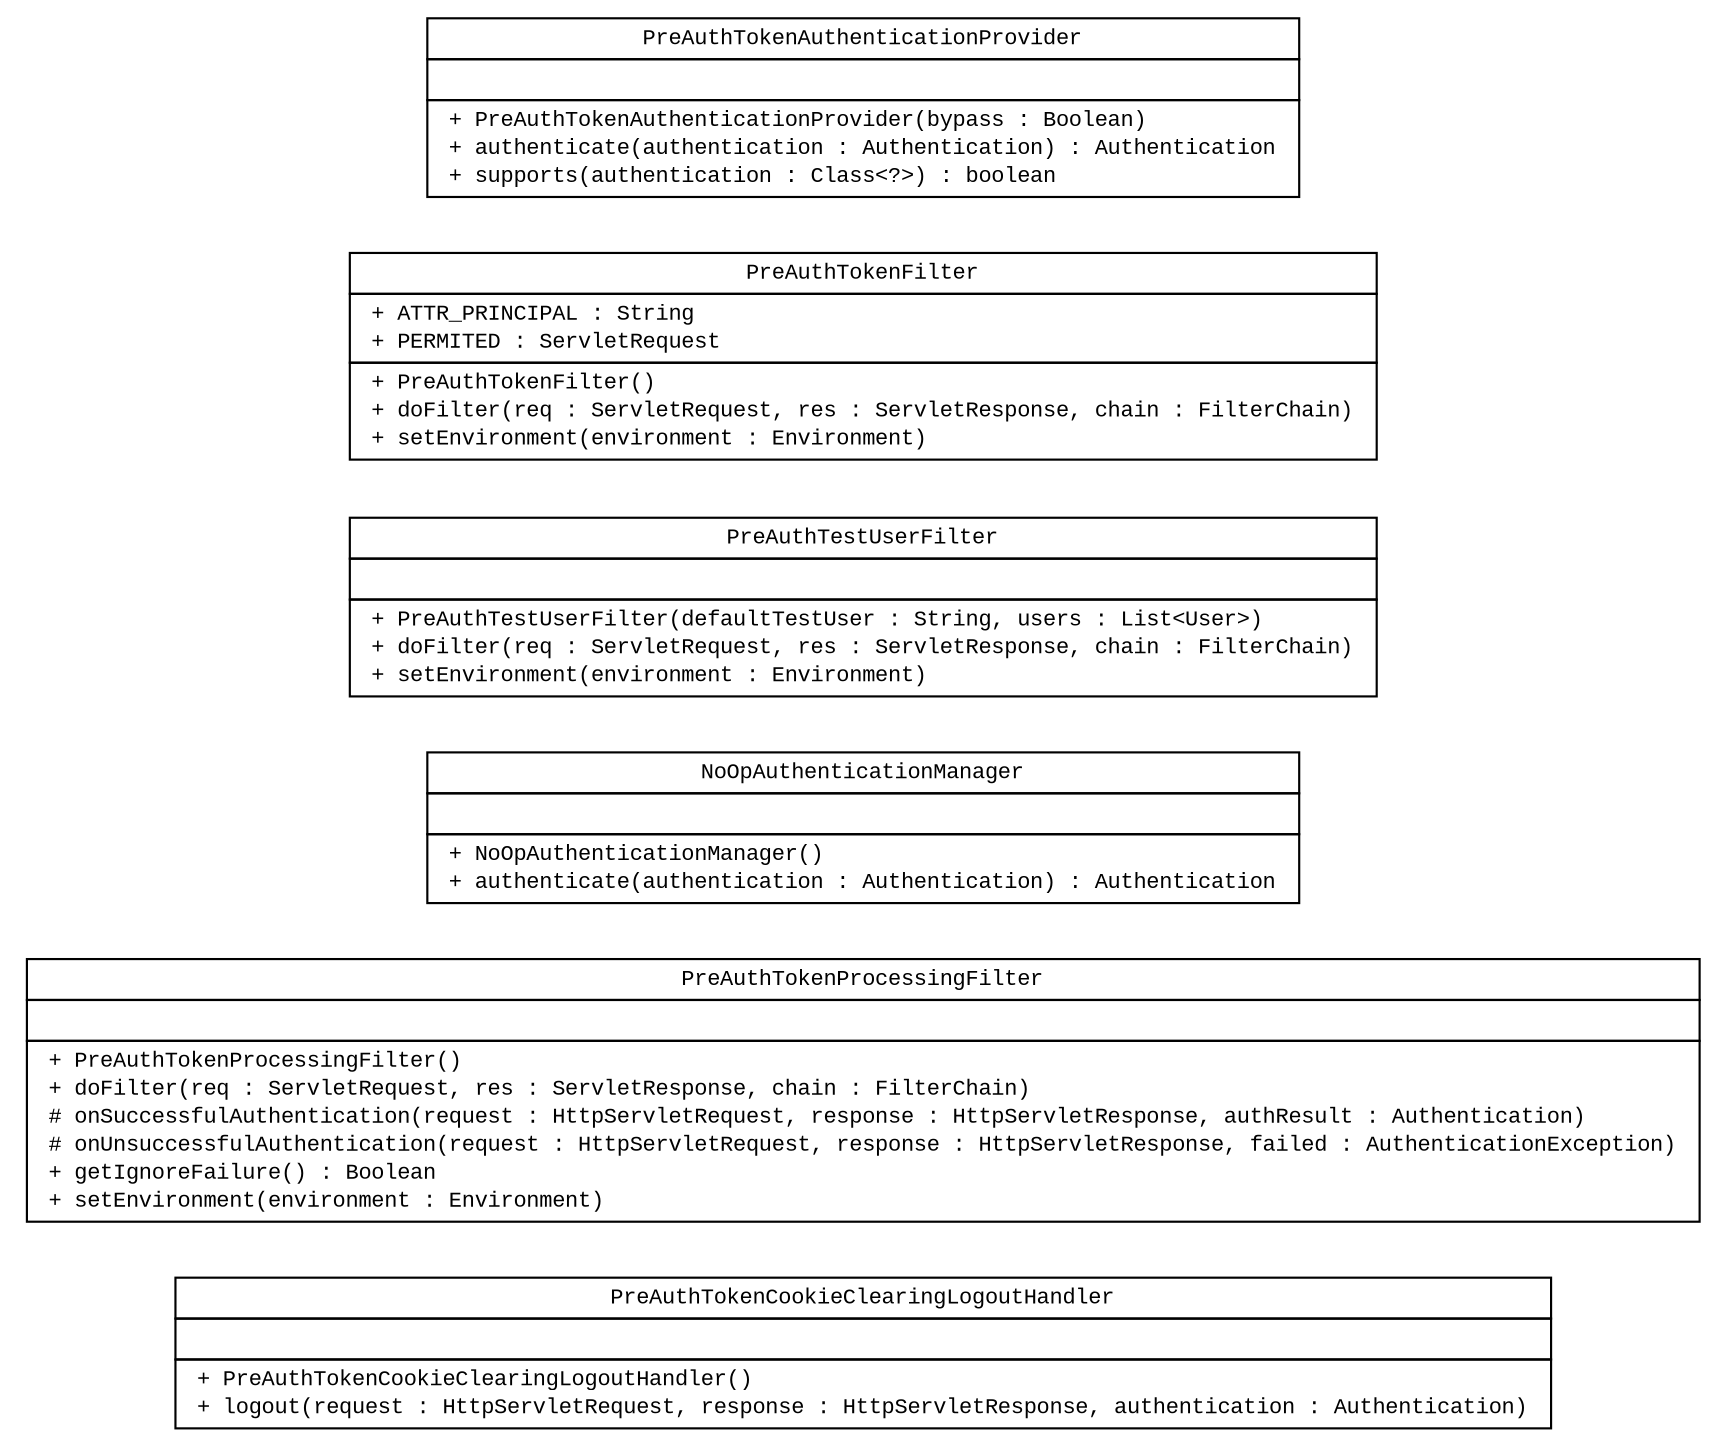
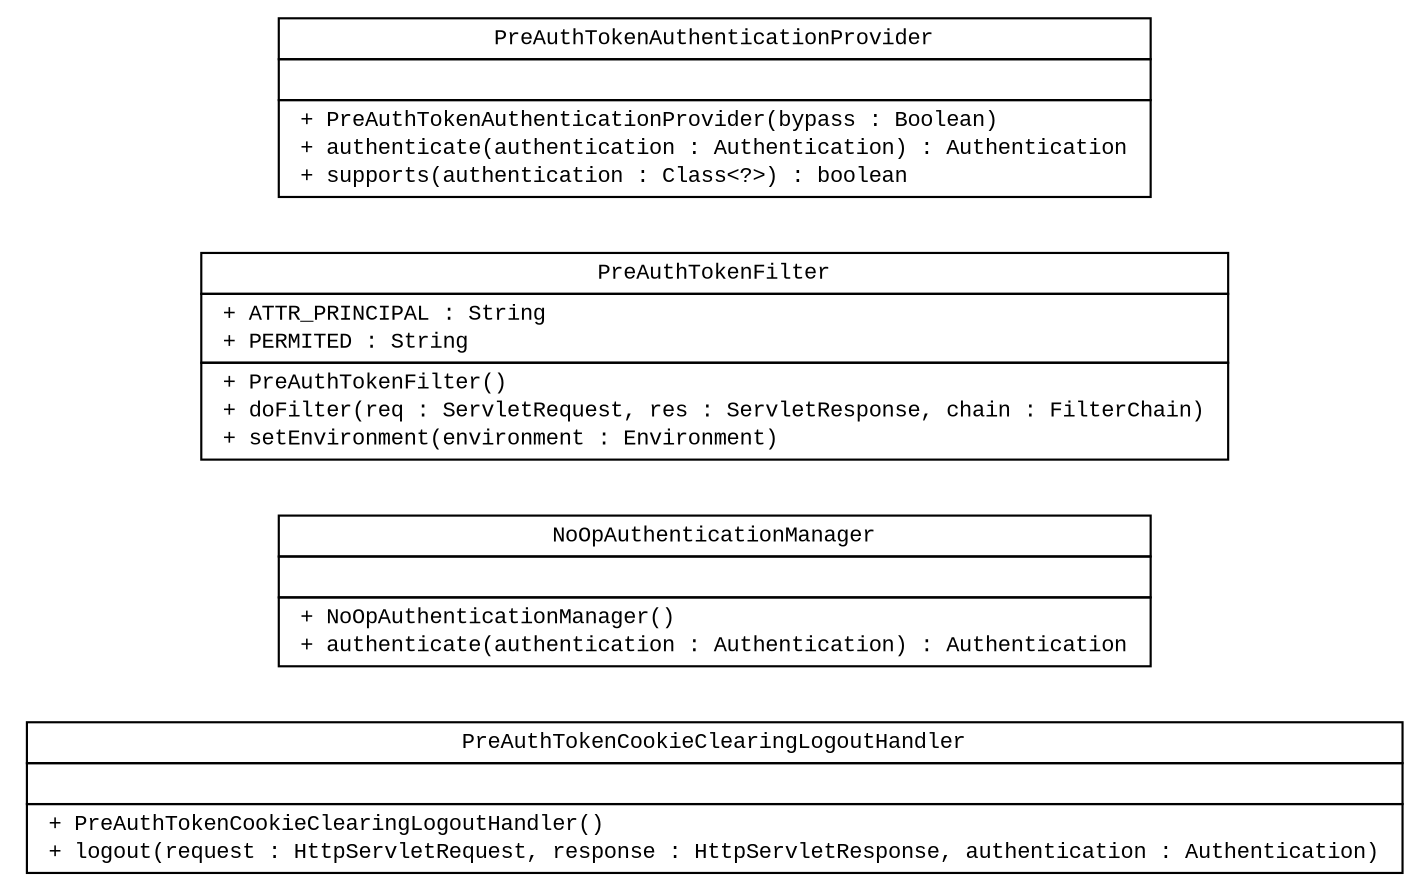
node "PreAuthTokenFilter": text "+ PERMITED : ServletRequest" -> "+ PERMITED : String"
node "PreAuthTestUserFilter": removed
node "PreAuthTokenProcessingFilter": removed
